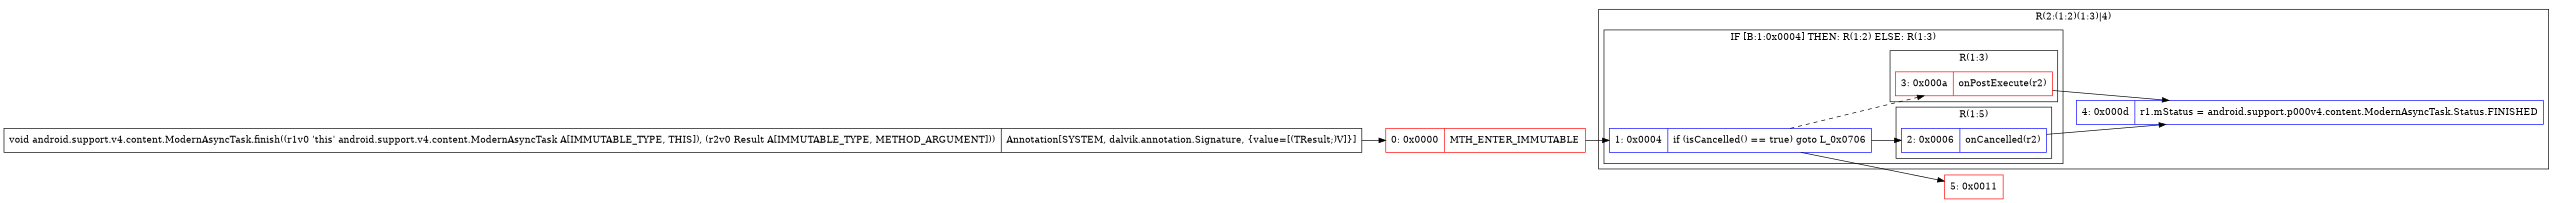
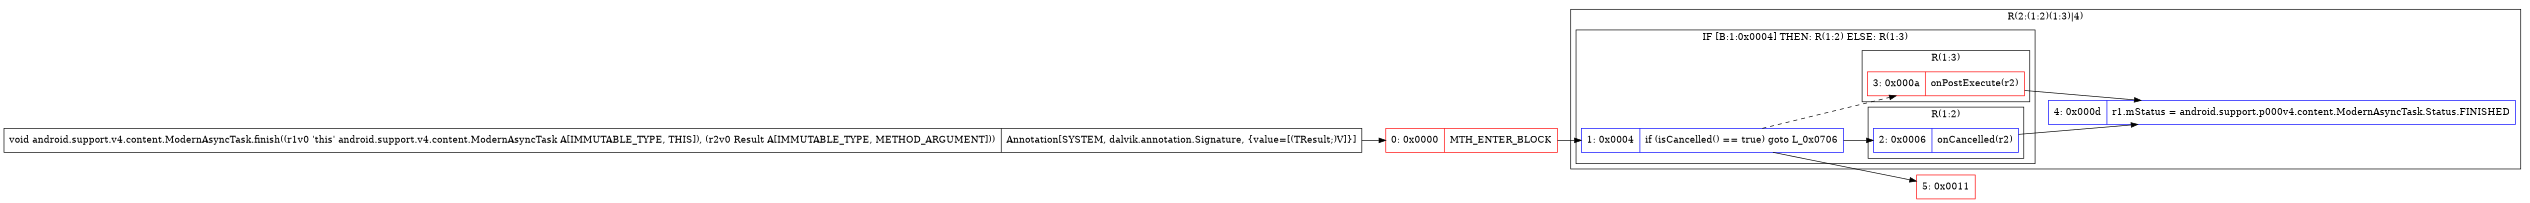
cluster "R(1:5)": label "R(1:5)" -> "R(1:2)"
node "0: 0x0000": text "MTH_ENTER_IMMUTABLE" -> "MTH_ENTER_BLOCK"
